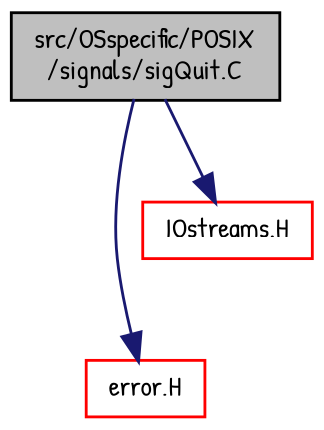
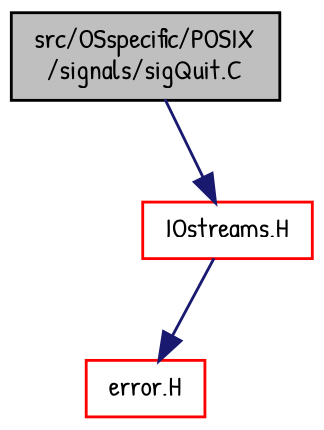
edge "src/OSspecific/POSIX /signals/sigQuit.C" -> "error.H": now "IOstreams.H" -> "error.H"
